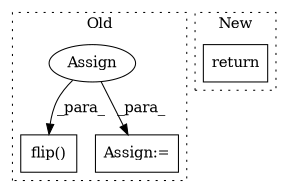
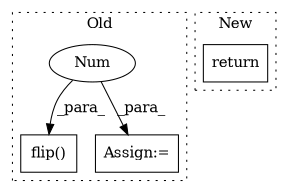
node "Assign": label "Assign" -> "Num"
